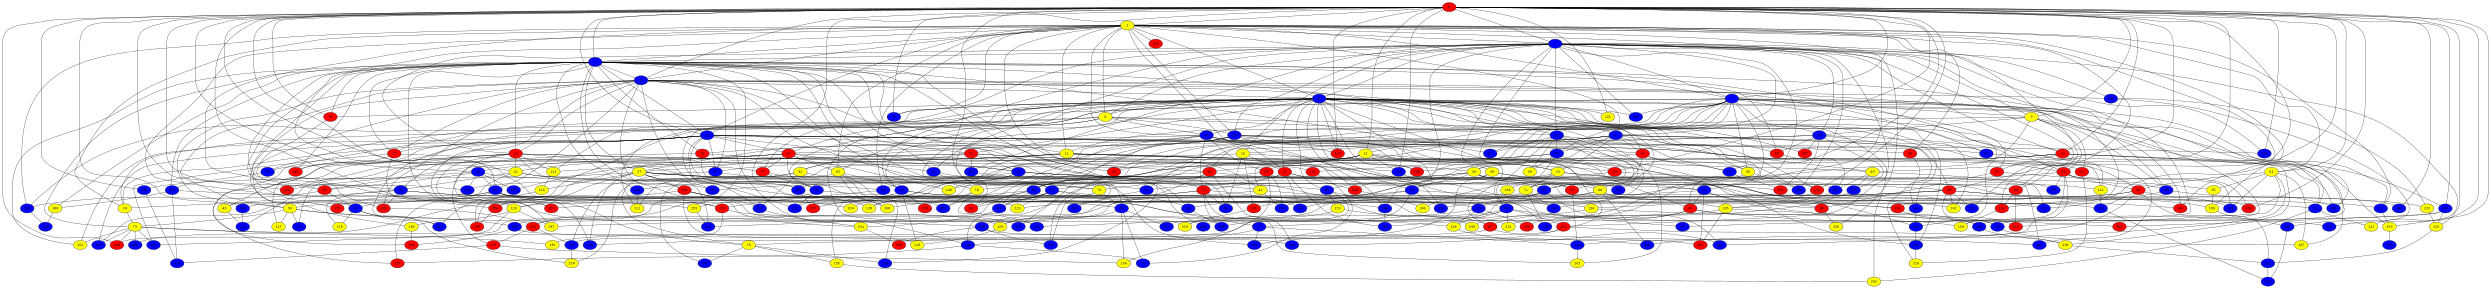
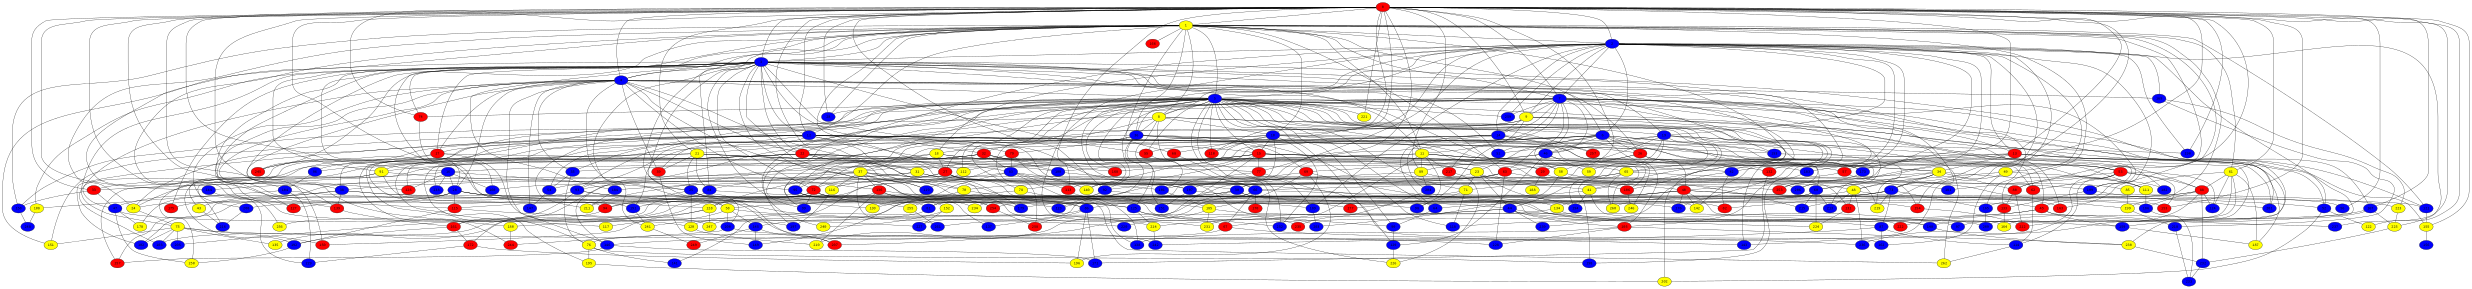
edge "1" -- "91": added
edge "58" -- "75": removed
